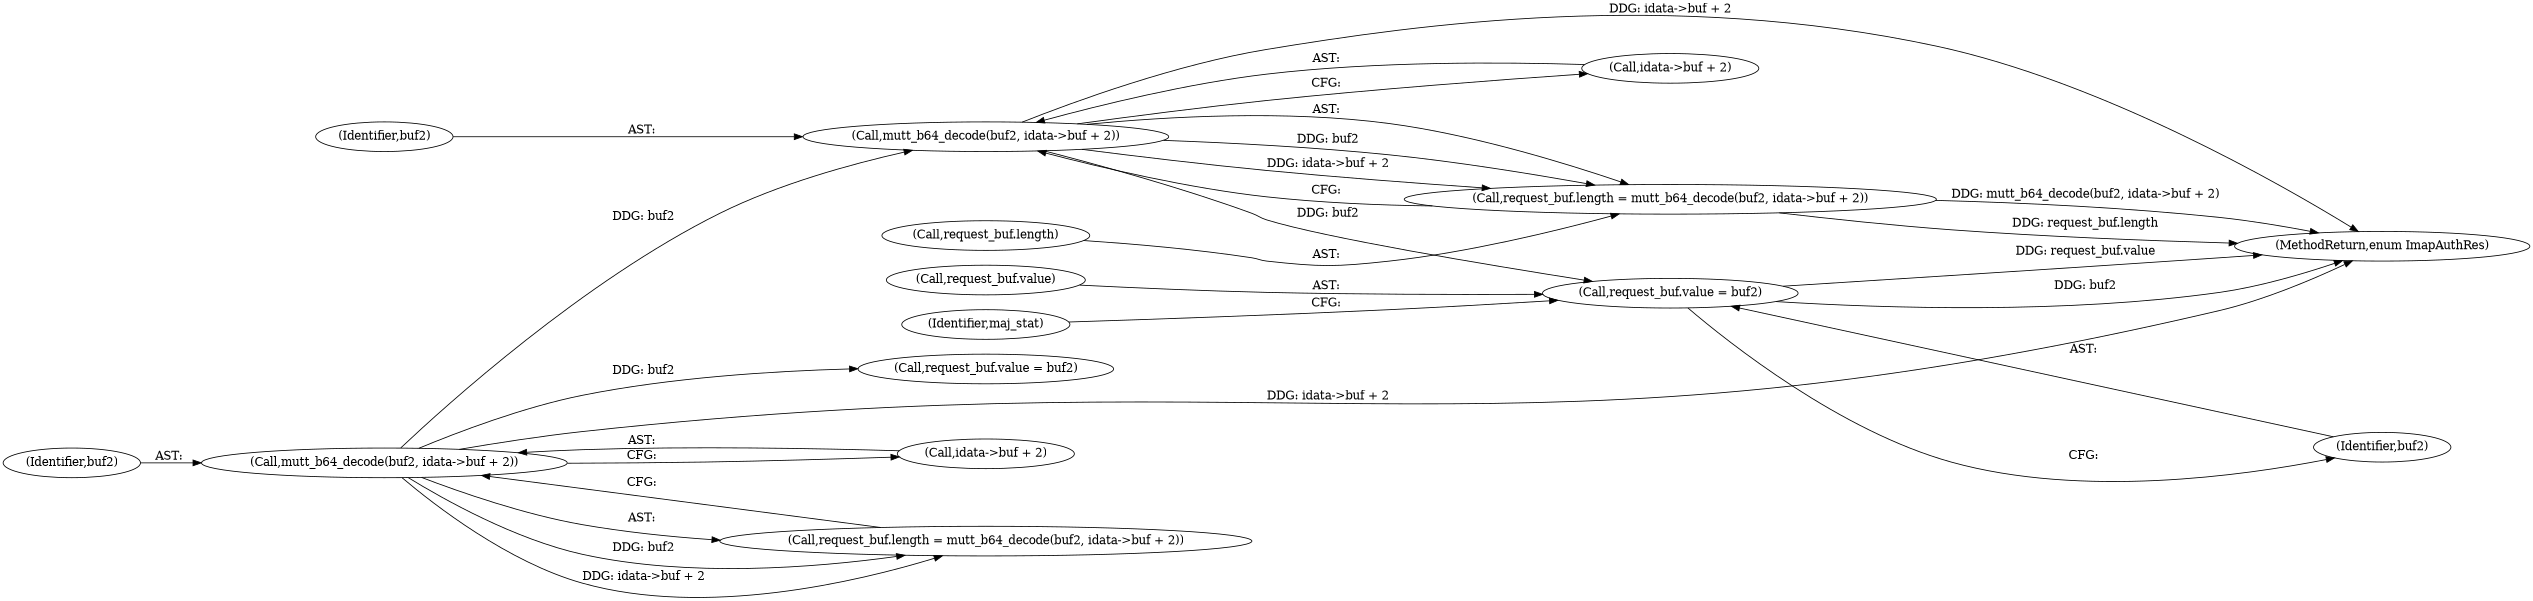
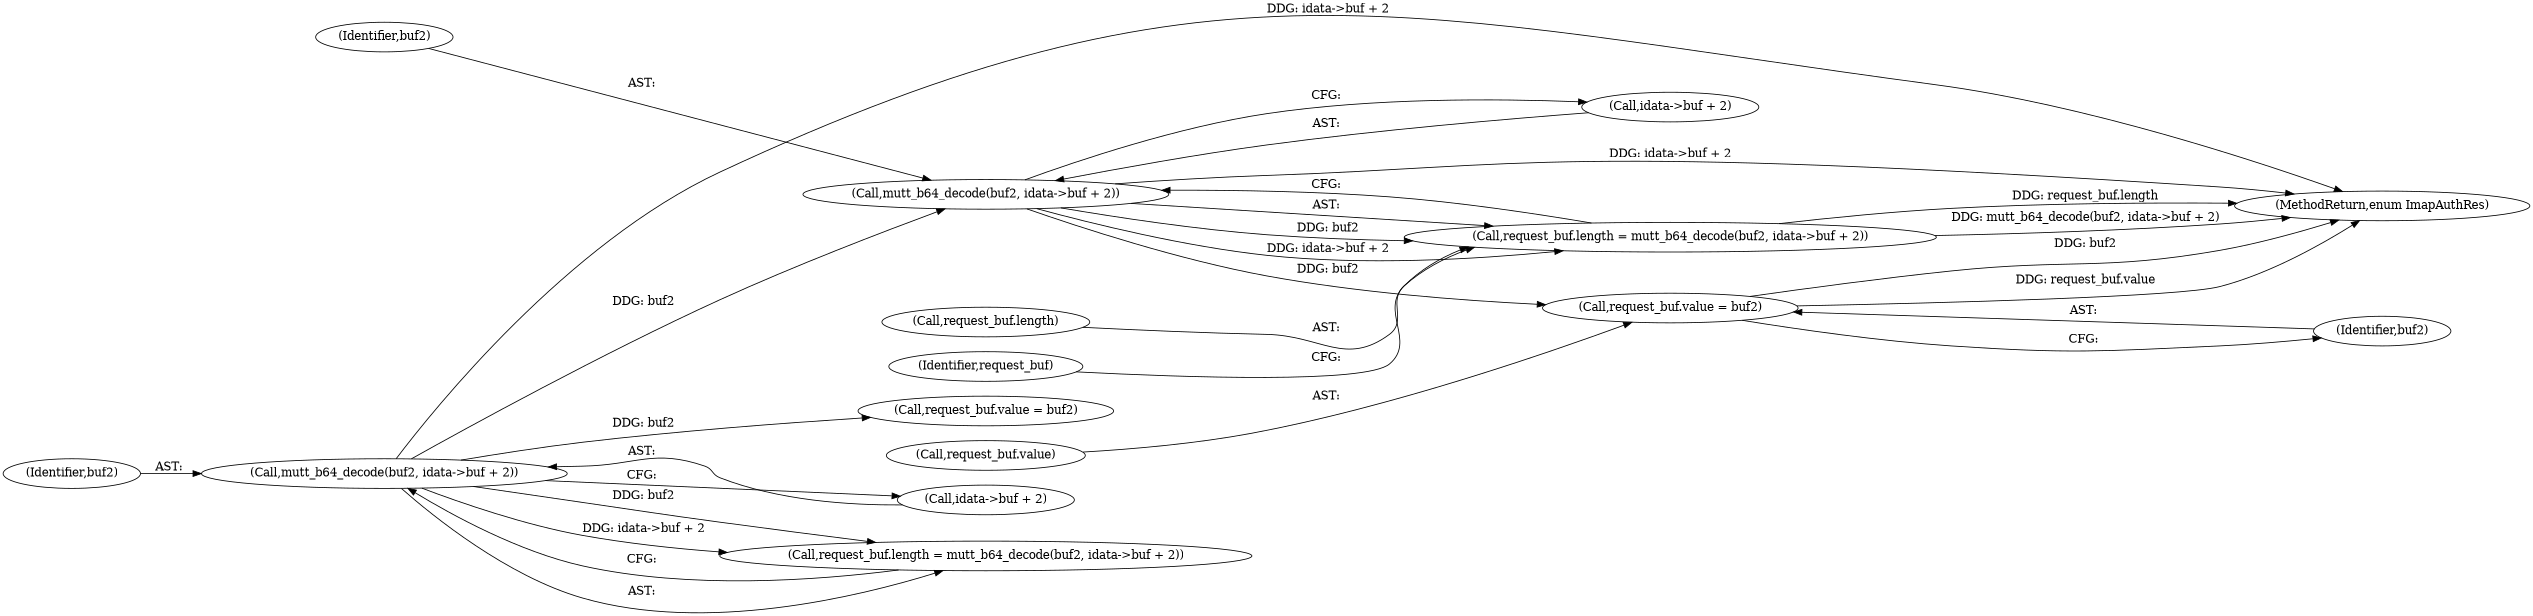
node "(Identifier,maj_stat)": removed
node "(Identifier,request_buf)": added
